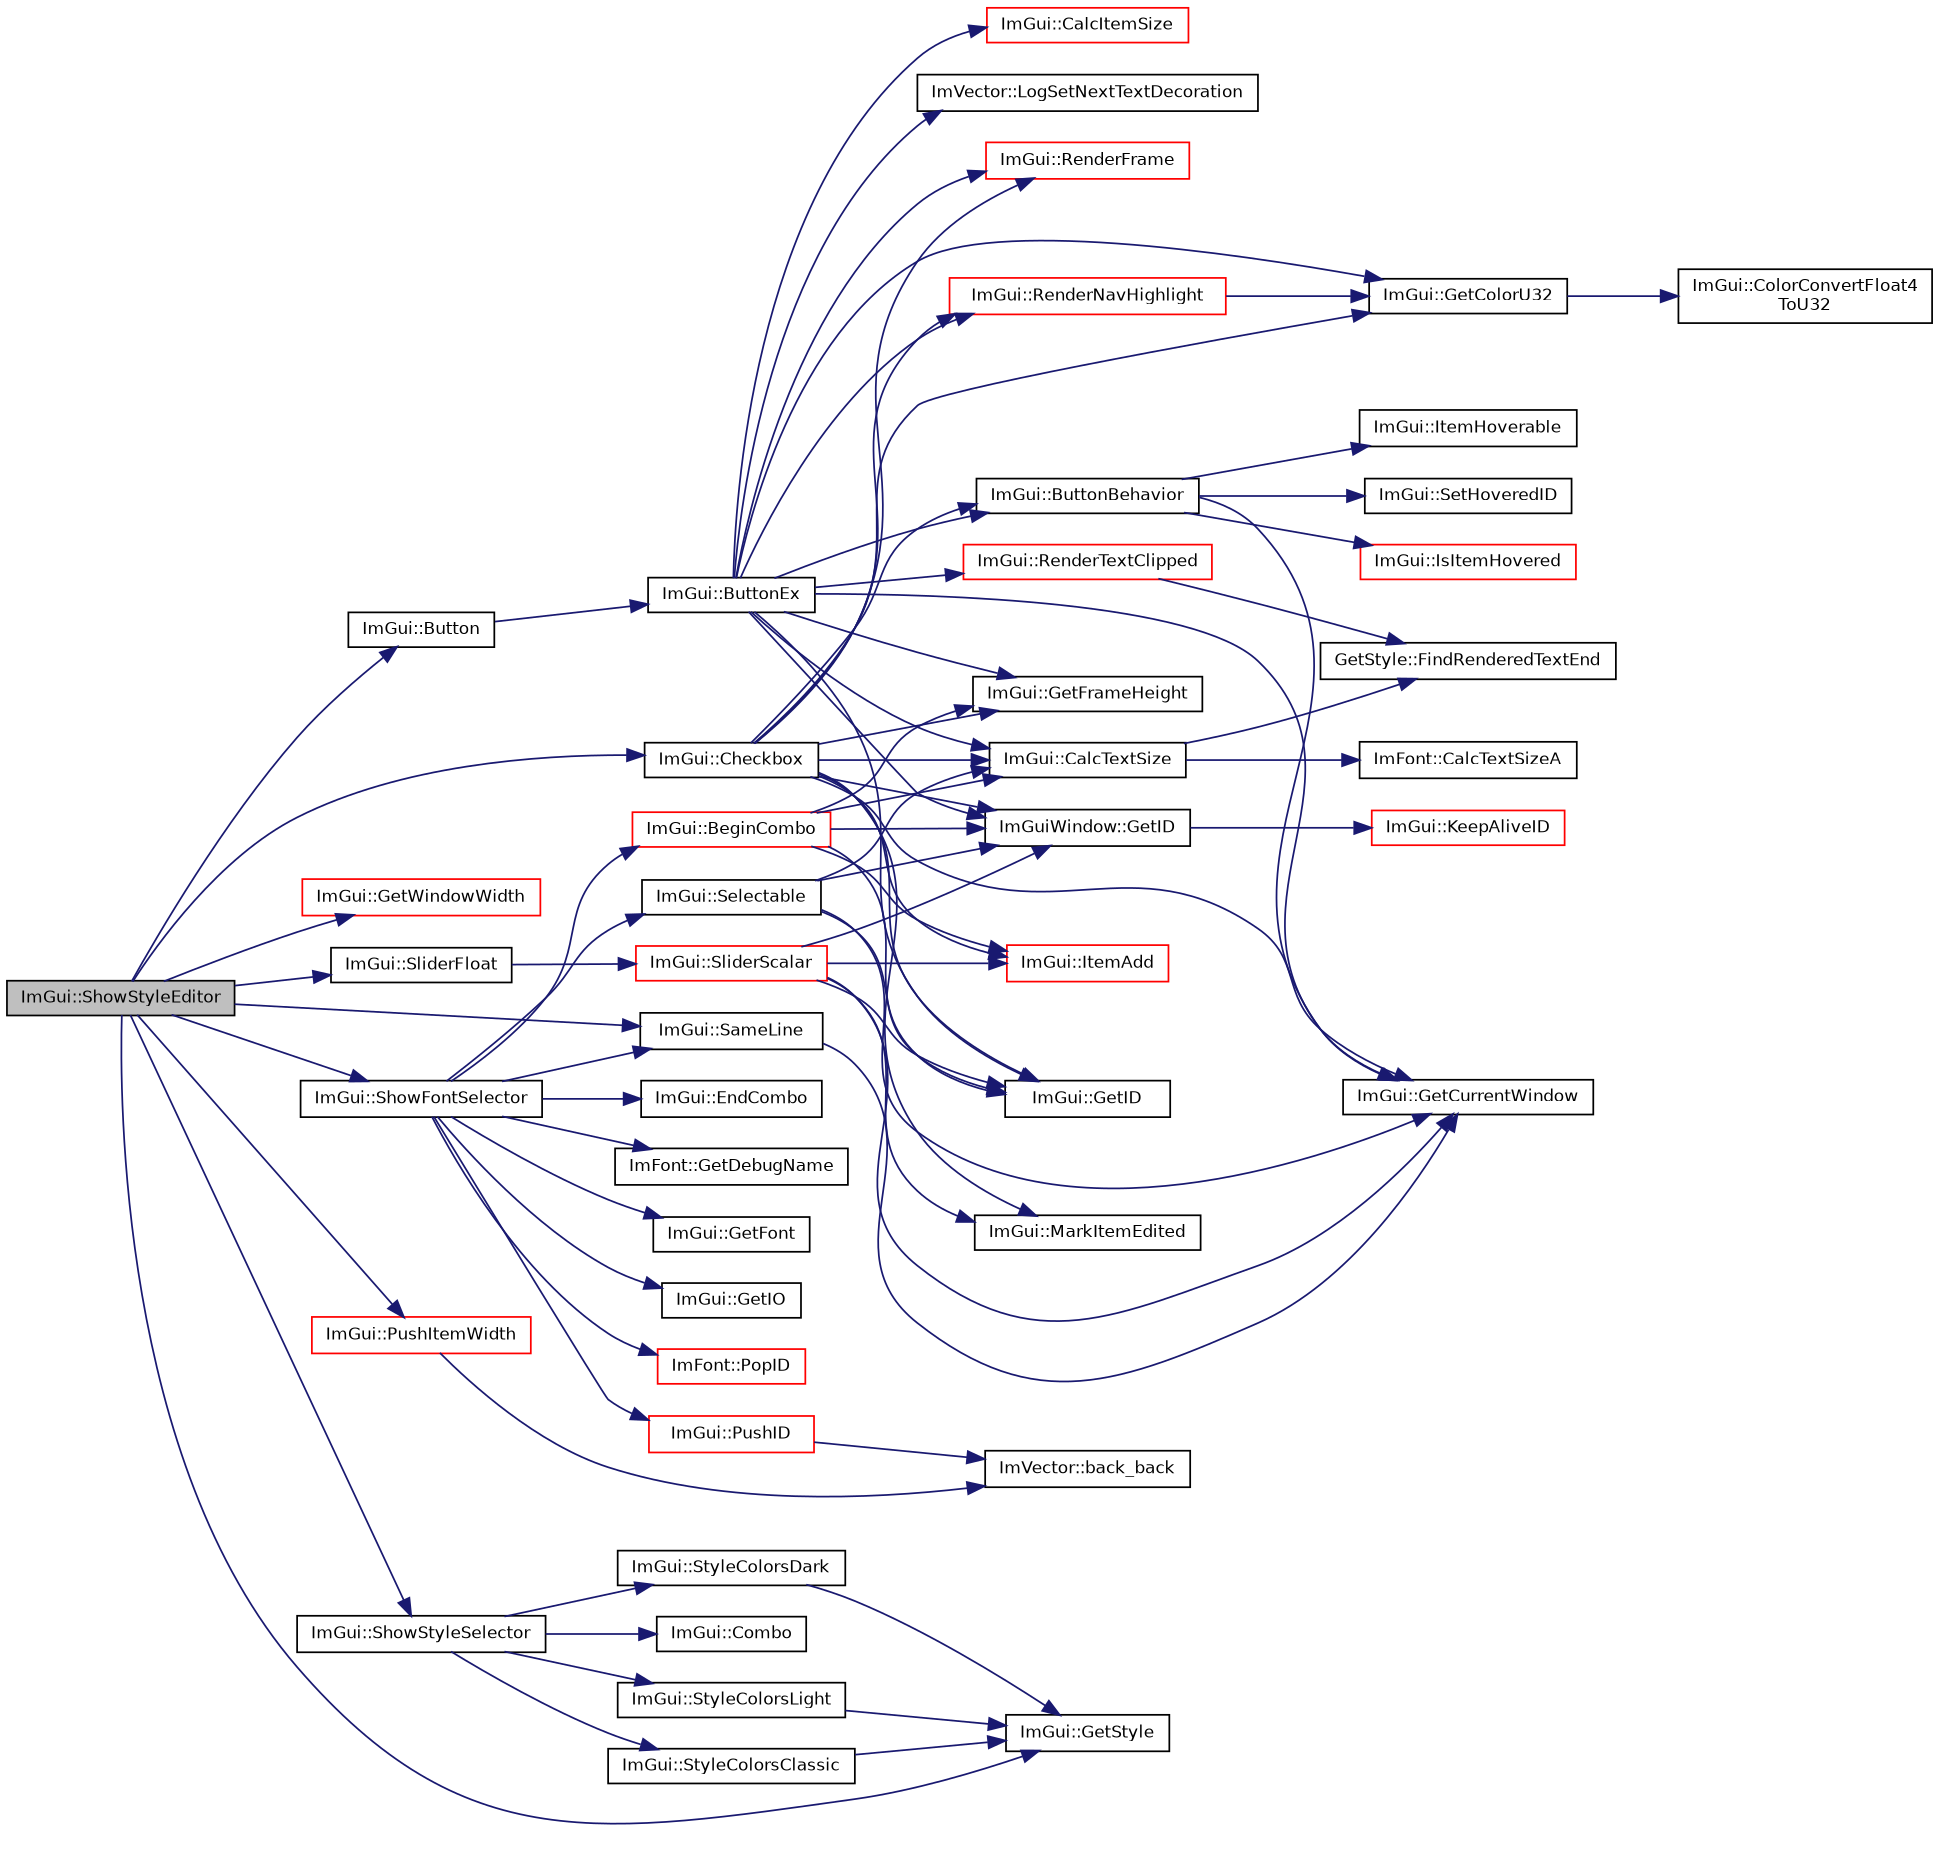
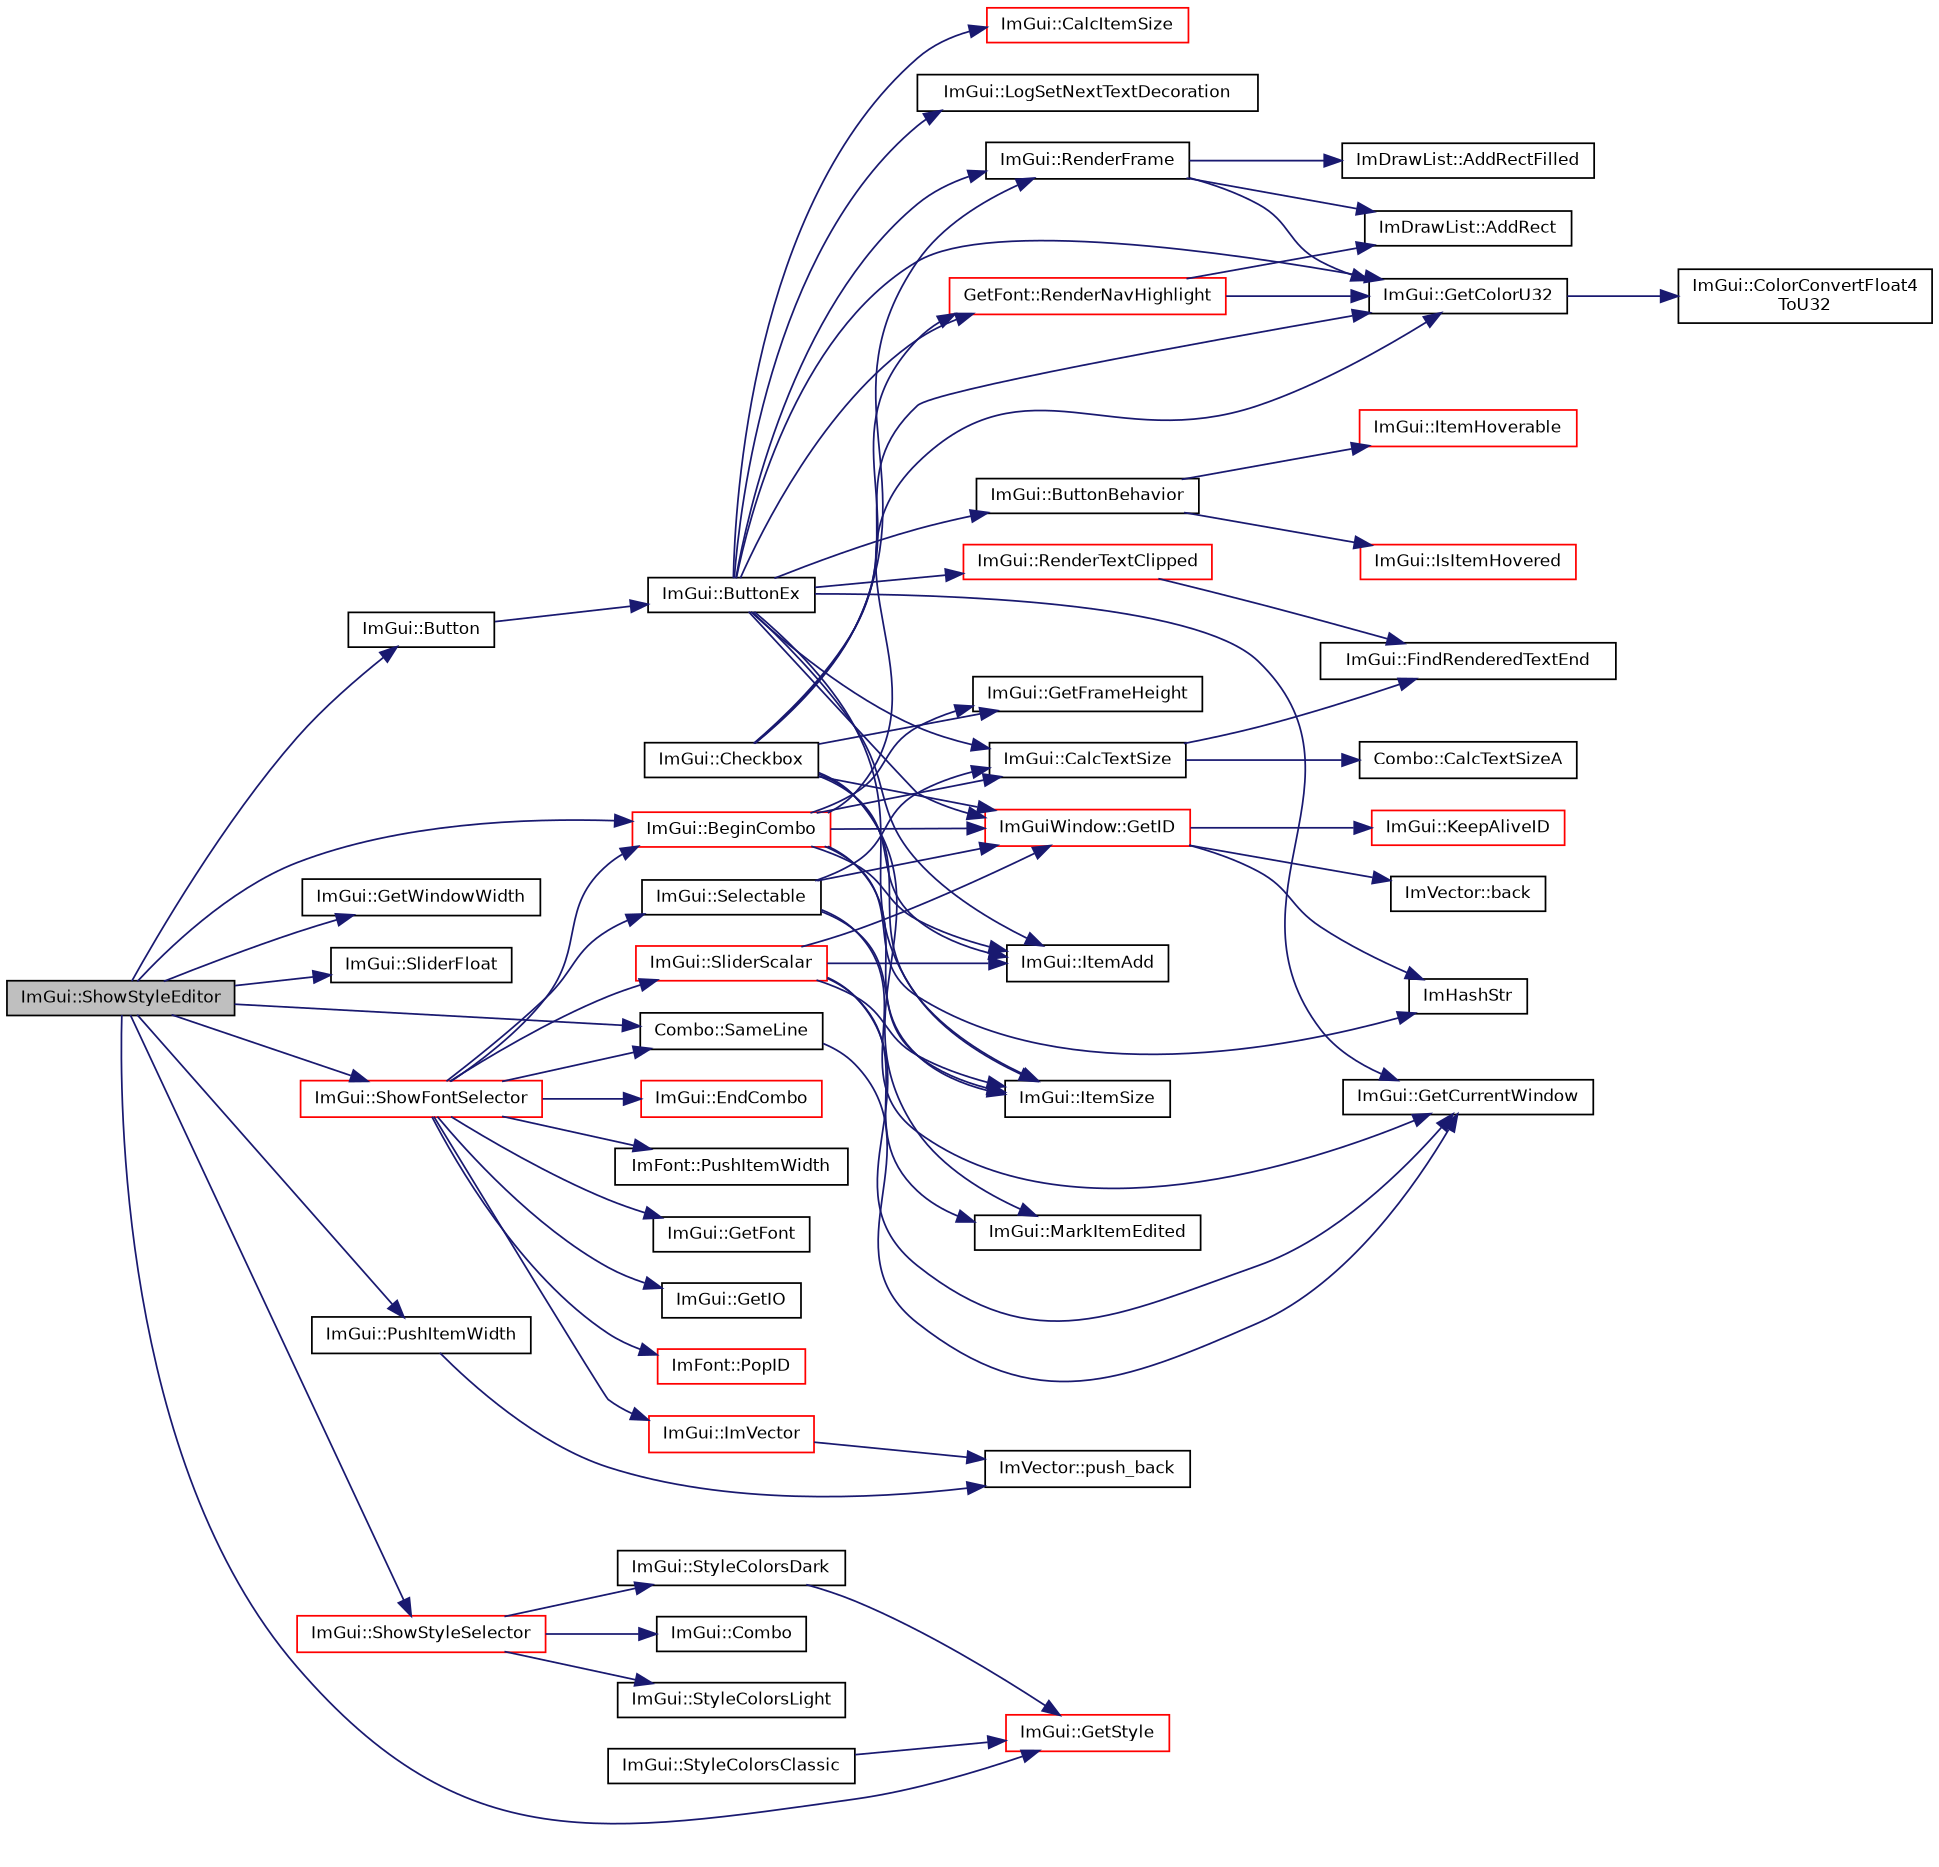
node "ImVector::LogSetNextTextDecoration": label "ImVector::LogSetNextTextDecoration" -> "ImGui::LogSetNextTextDecoration"
node "ImGui::RenderFrame": color red -> black
node "ImDrawList::AddRectFilled": added
edge "ImGui::RenderFrame" -> "ImGui::GetColorU32": added
node "ImDrawList::AddRect": added
node "ImGui::RenderNavHighlight": label "ImGui::RenderNavHighlight" -> "GetFont::RenderNavHighlight"
edge "ImGui::BeginCombo" -> "ImGui::GetColorU32": added
node "ImGui::ItemHoverable": color black -> red
node "ImGui::SetHoveredID": removed
edge "ImGui::Checkbox" -> "ImGui::ButtonBehavior": removed
edge "ImGui::ButtonEx" -> "ImGui::GetFrameHeight": now "ImGui::ButtonEx" -> "ImGui::ItemAdd"
node "GetStyle::FindRenderedTextEnd": label "GetStyle::FindRenderedTextEnd" -> "ImGui::FindRenderedTextEnd"
edge "ImGui::Checkbox" -> "ImGui::CalcTextSize": removed
node "ImFont::CalcTextSizeA": label "ImFont::CalcTextSizeA" -> "Combo::CalcTextSizeA"
edge "ImGui::ButtonBehavior" -> "ImGui::GetCurrentWindow": removed
edge "ImGui::ShowStyleEditor" -> "ImGui::Checkbox": now "ImGui::ShowStyleEditor" -> "ImGui::BeginCombo"
node "ImGuiWindow::GetID": color black -> red
edge "ImGui::Checkbox" -> "ImGui::GetCurrentWindow": removed
node "ImVector::back": added
node "ImGui::GetWindowWidth": color red -> black
node "ImGui::ItemAdd": color red -> black
edge "ImGui::SliderFloat" -> "ImGui::SliderScalar": now "ImGui::ShowFontSelector" -> "ImGui::SliderScalar"
node "ImHashStr": added
node "ImGui::SameLine": label "ImGui::SameLine" -> "Combo::SameLine"
node "ImGui::ShowFontSelector": color black -> red
node "ImGui::EndCombo": color black -> red
node "ImGui::GetID": label "ImGui::GetID" -> "ImGui::ItemSize"
node "ImFont::GetDebugName": label "ImFont::GetDebugName" -> "ImFont::PushItemWidth"
node "ImGui::PushItemWidth": color red -> black
node "ImGui::PushID": label "ImGui::PushID" -> "ImGui::ImVector"
node "ImVector::back_back": label "ImVector::back_back" -> "ImVector::push_back"
node "ImGui::ShowStyleSelector": color black -> red
edge "ImGui::ShowStyleSelector" -> "ImGui::StyleColorsClassic": removed
edge "ImGui::StyleColorsLight" -> "ImGui::GetStyle": removed
node "ImGui::GetStyle": color black -> red
